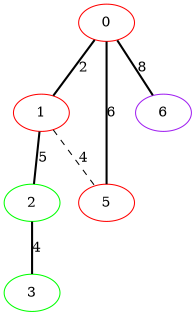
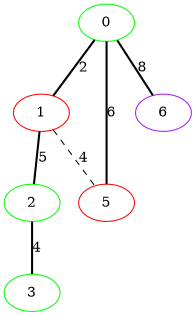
node "0": color red -> green
